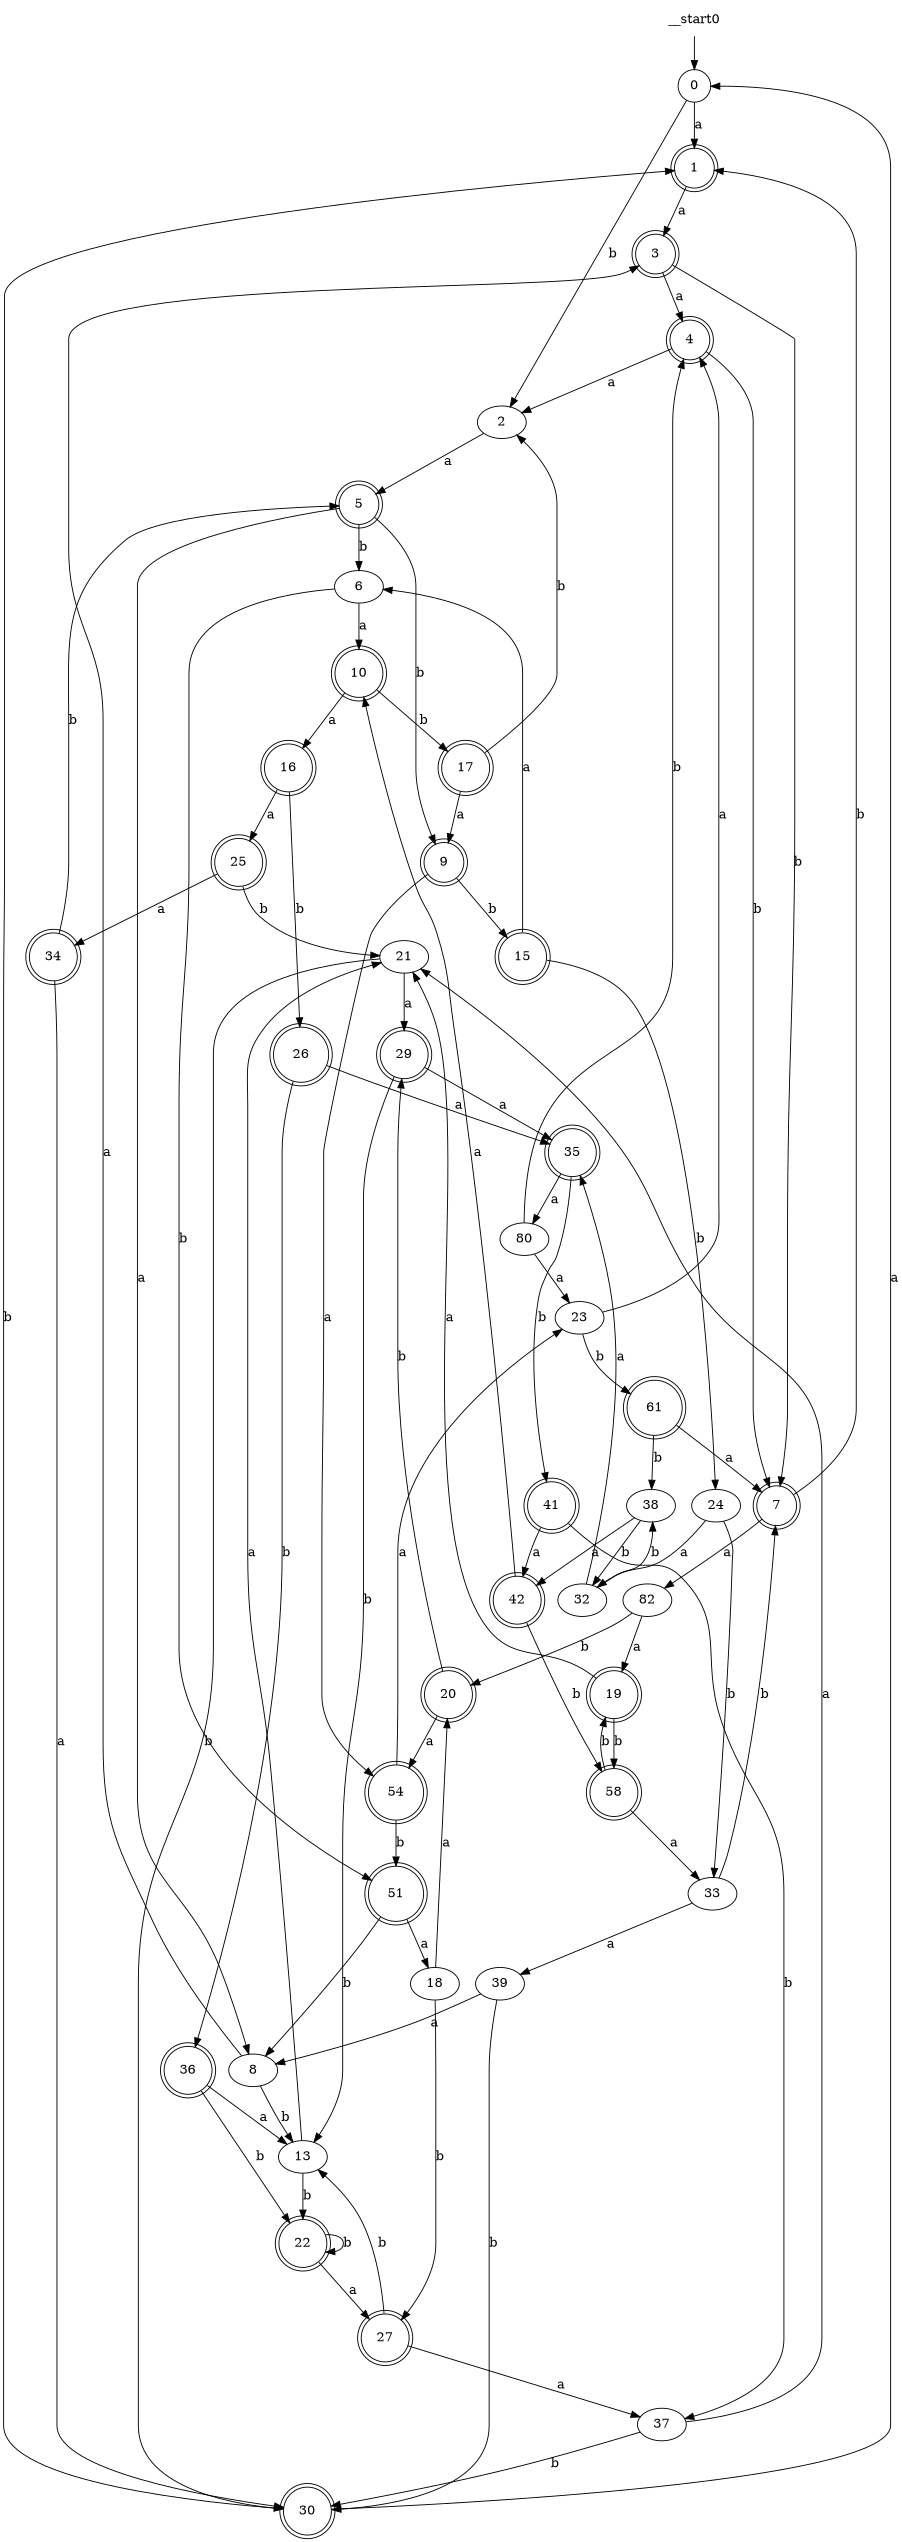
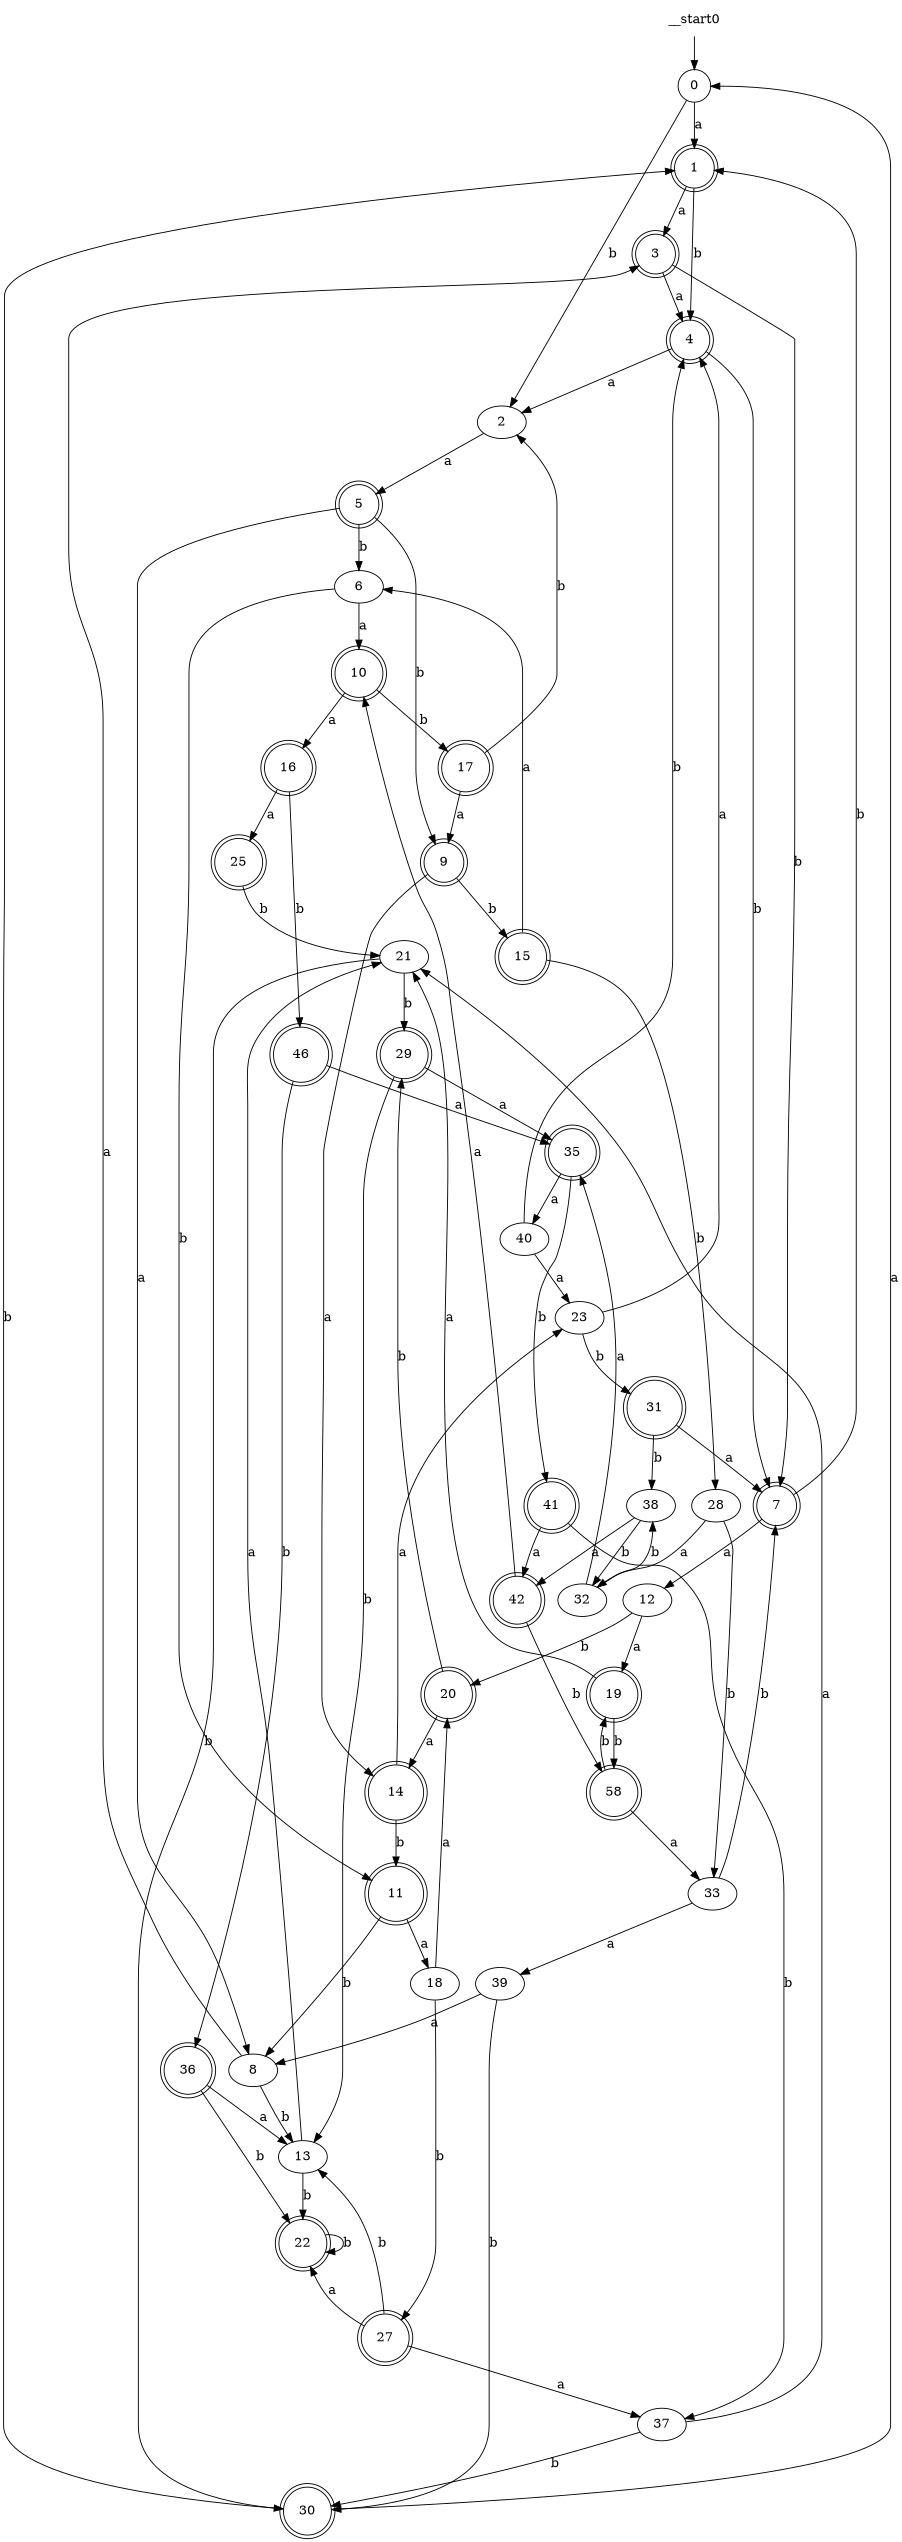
edge "1" -> "4": added, label "b"
node "34": removed
edge "21" -> "29": label "a" -> "b"
node "26": label "26" -> "46"
node "80": label "80" -> "40"
node "61": label "61" -> "31"
node "24": label "24" -> "28"
node "82": label "82" -> "12"
node "54": label "54" -> "14"
node "51": label "51" -> "11"
edge "22" -> "27": reversed
